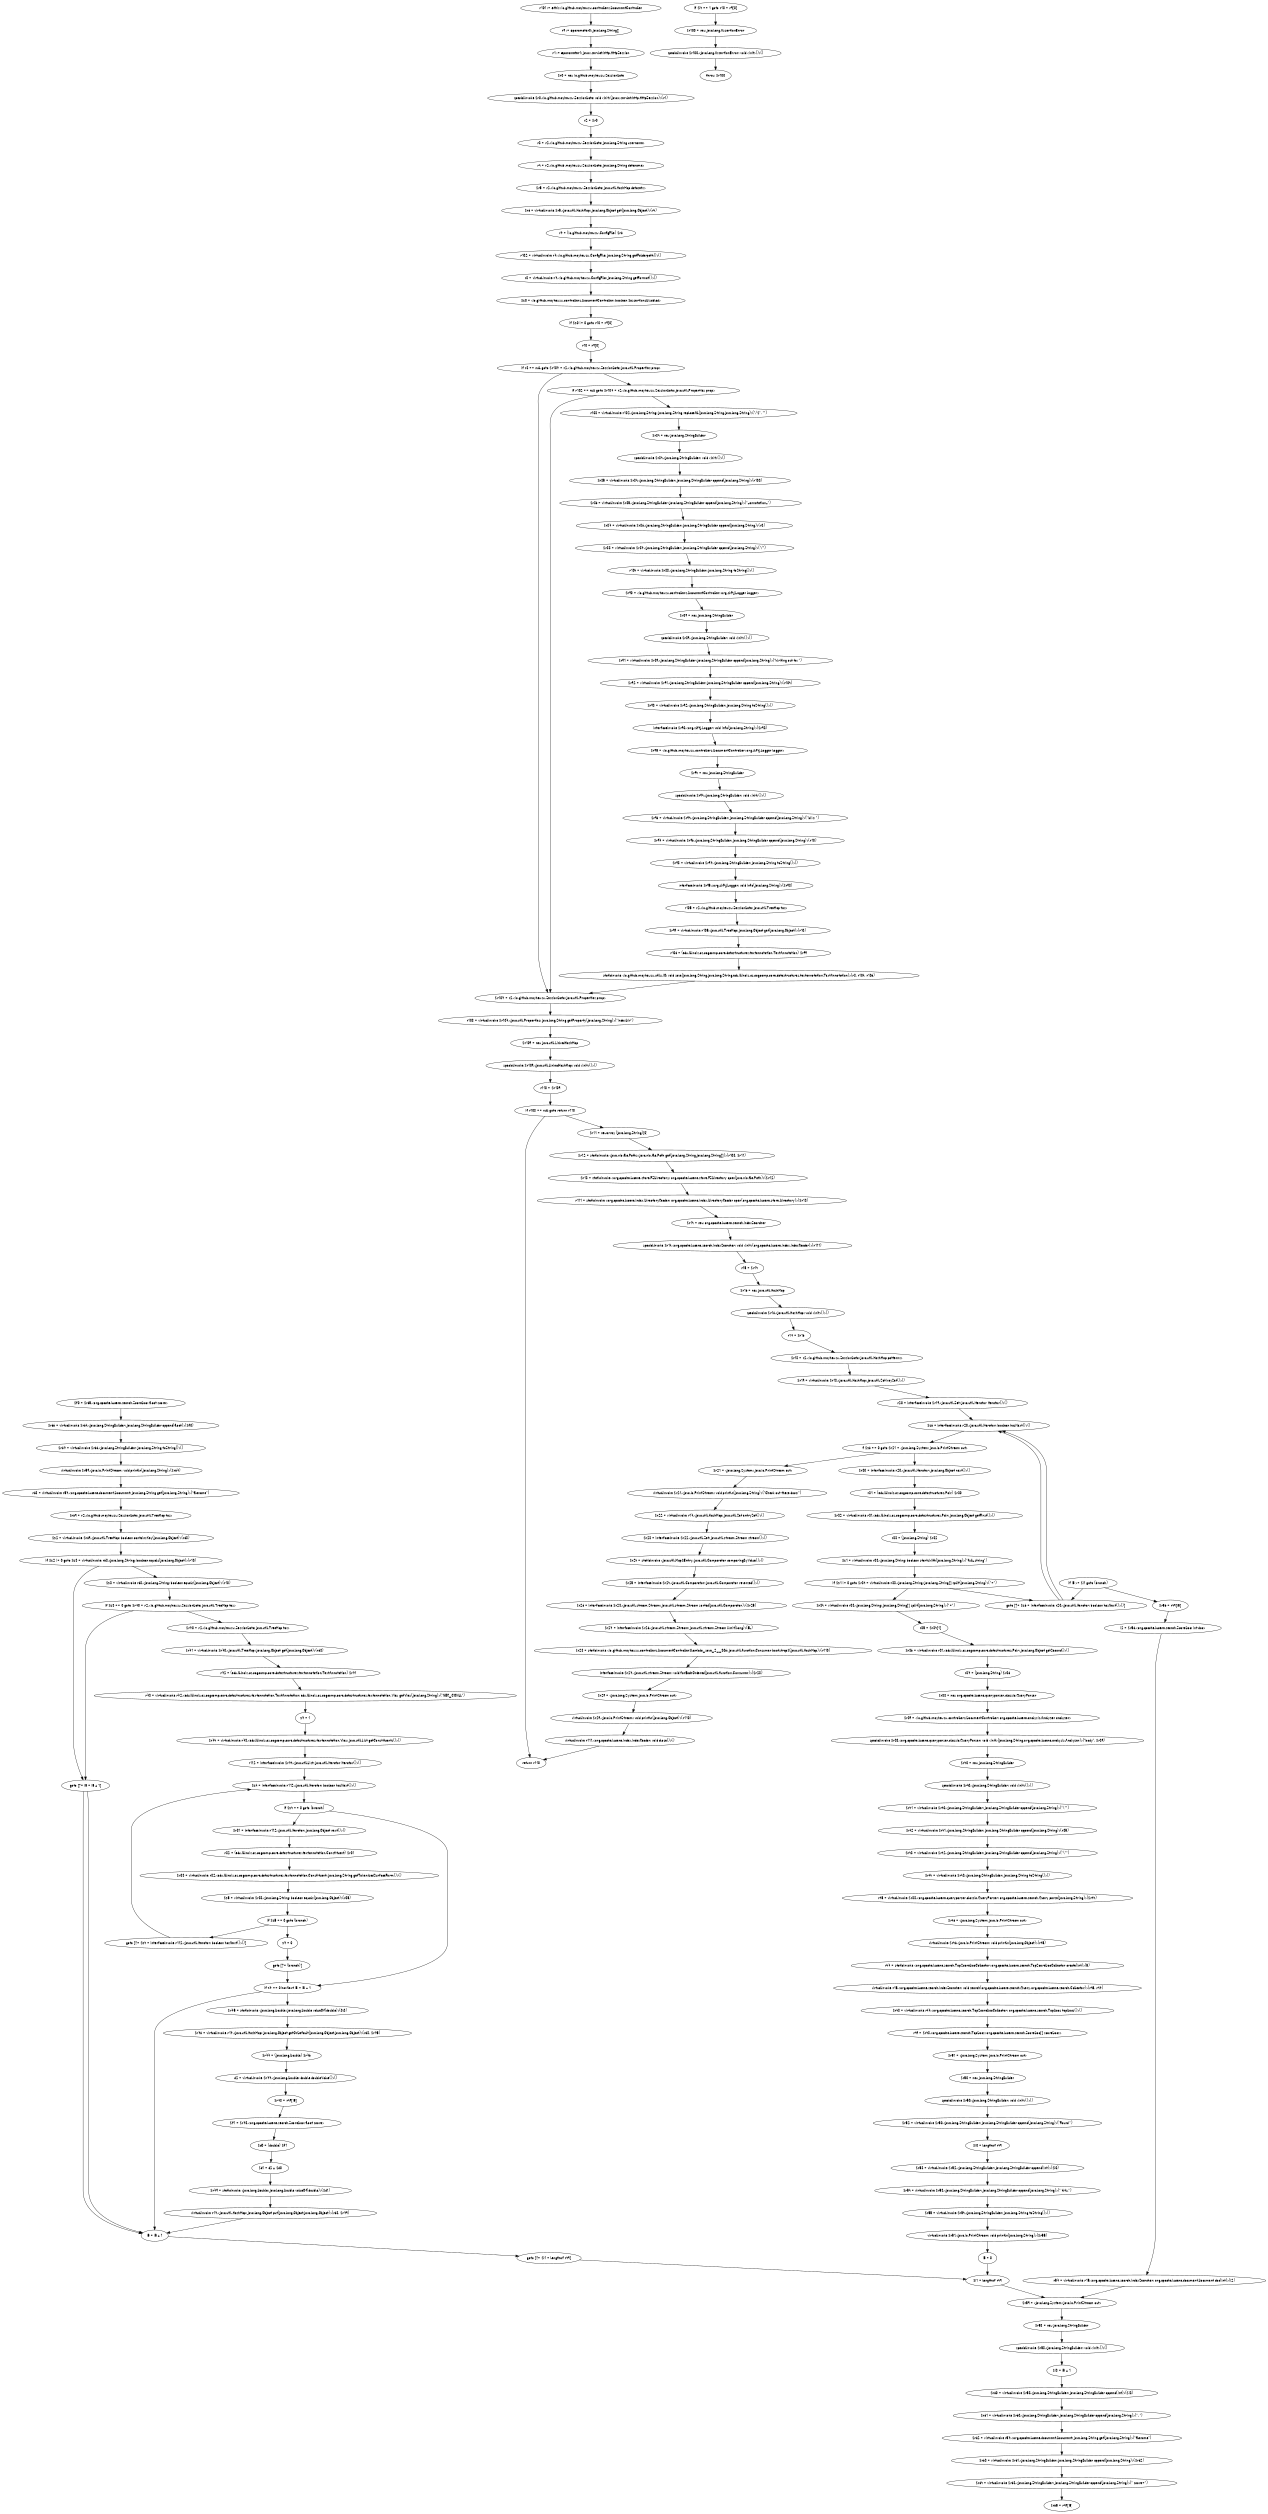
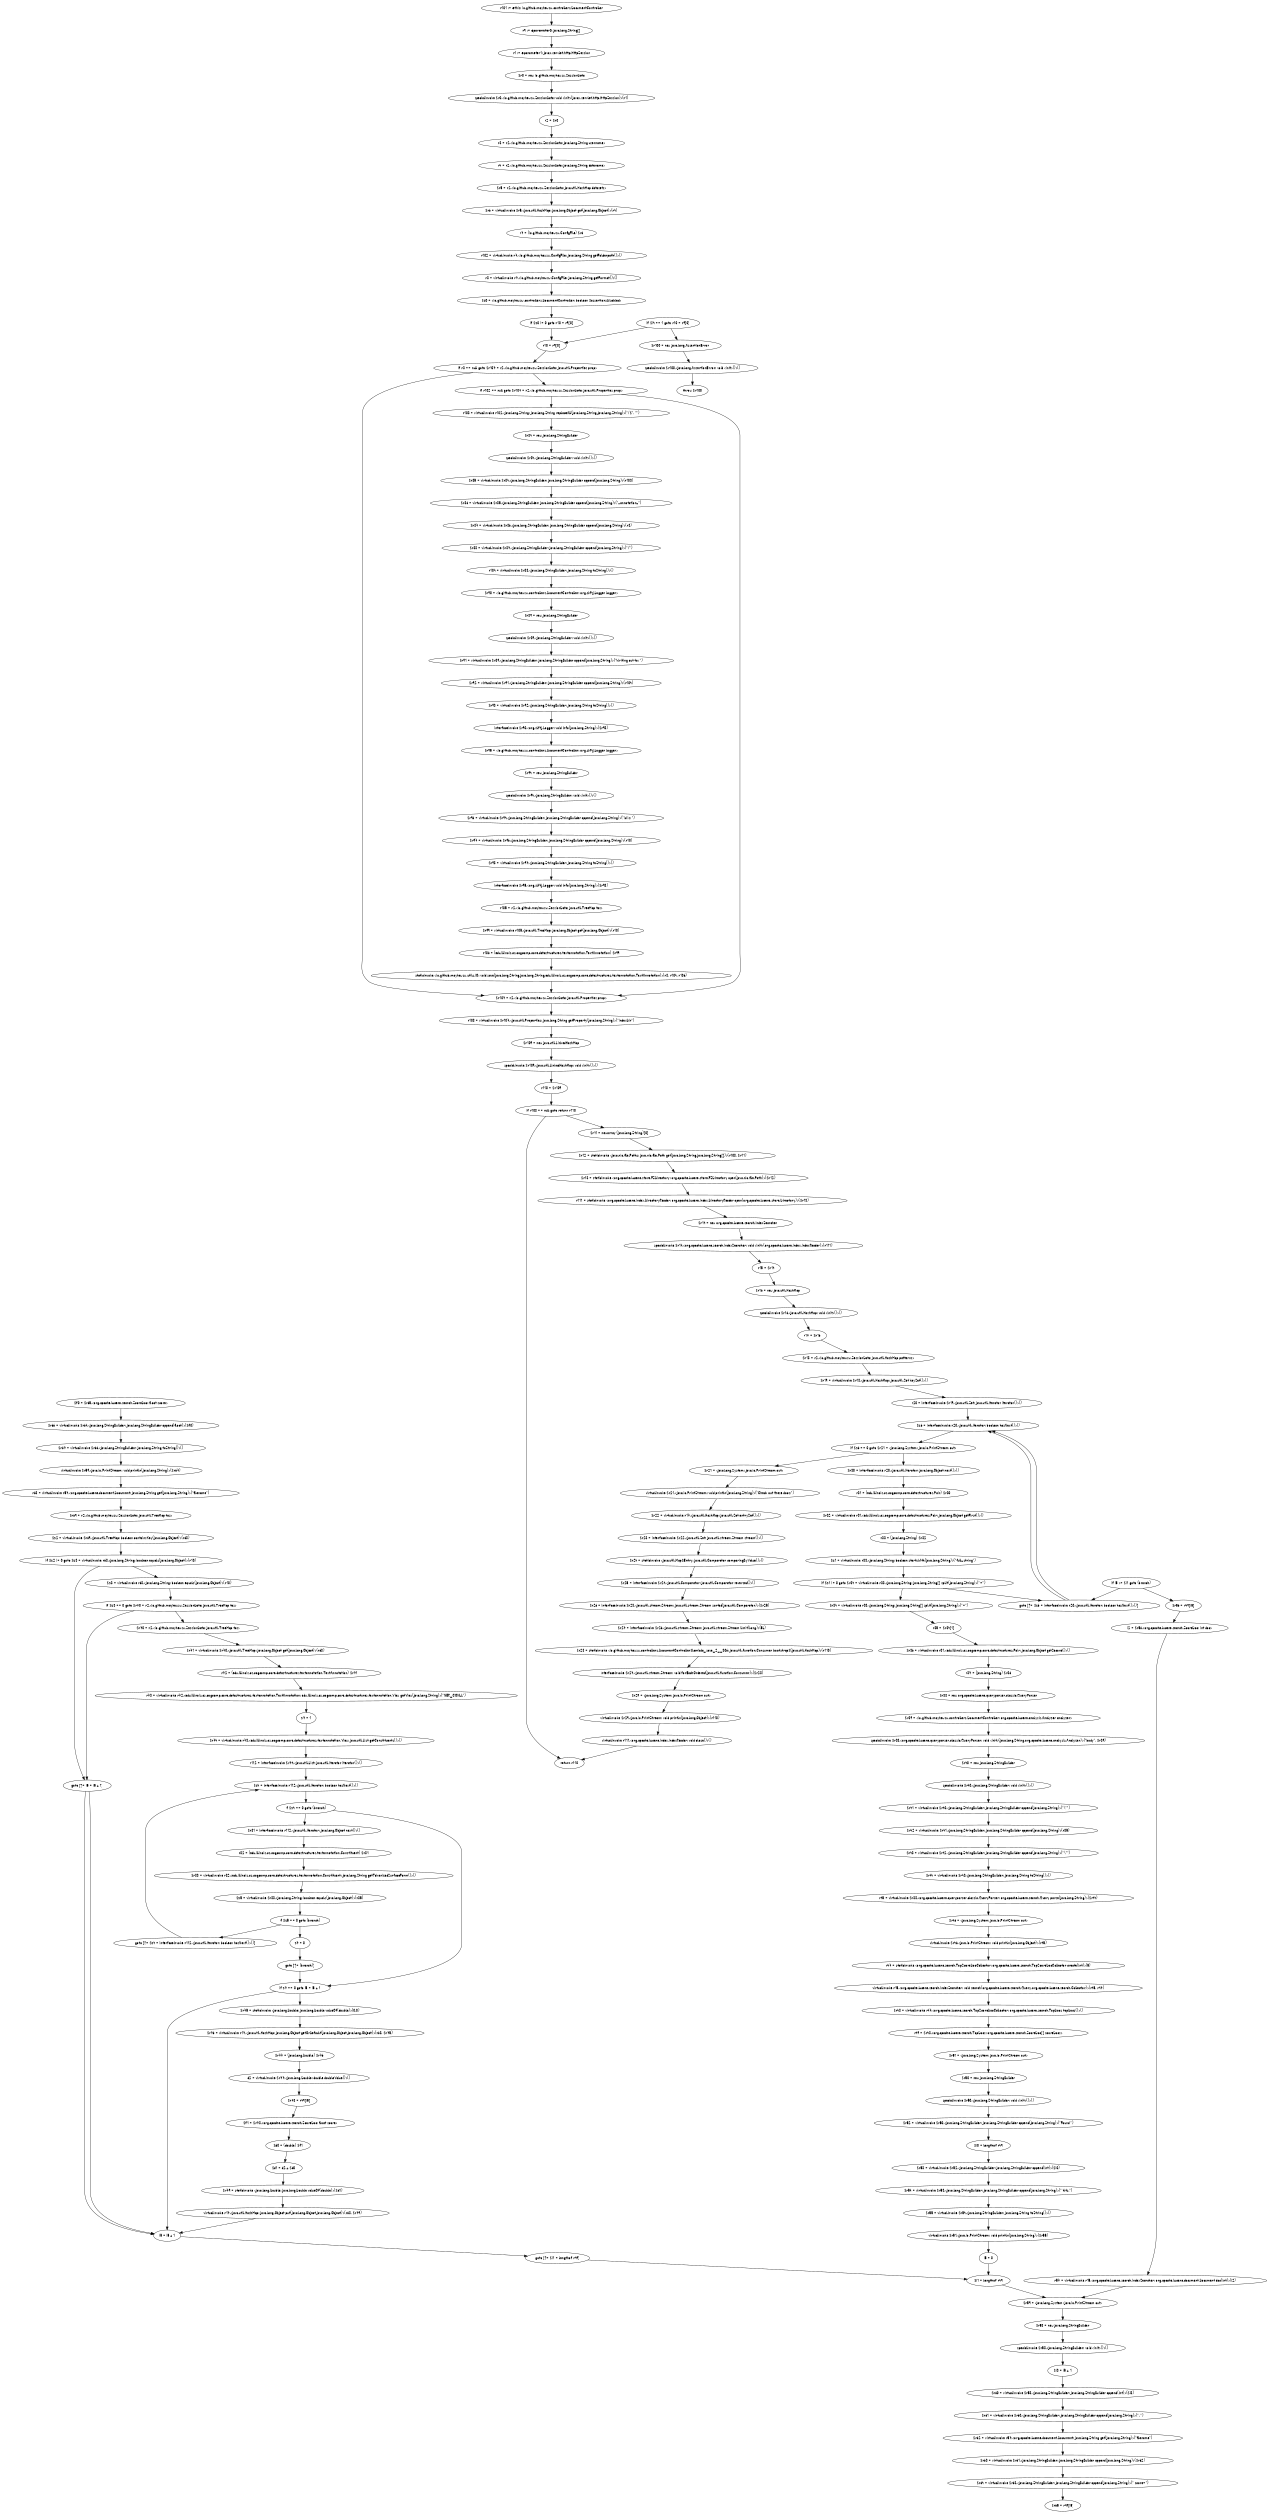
edge "if $i4 == 1 goto r10 = r9[0]" -> "r10 = r9[0]": added
node "if z7 == 0 hasNext i5 = i5 + 1": label "if z7 == 0 hasNext i5 = i5 + 1" -> "if z7 == 0 goto i5 = i5 + 1"
